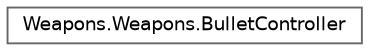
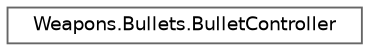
node "Weapons.Weapons.BulletController": label "Weapons.Weapons.BulletController" -> "Weapons.Bullets.BulletController"
